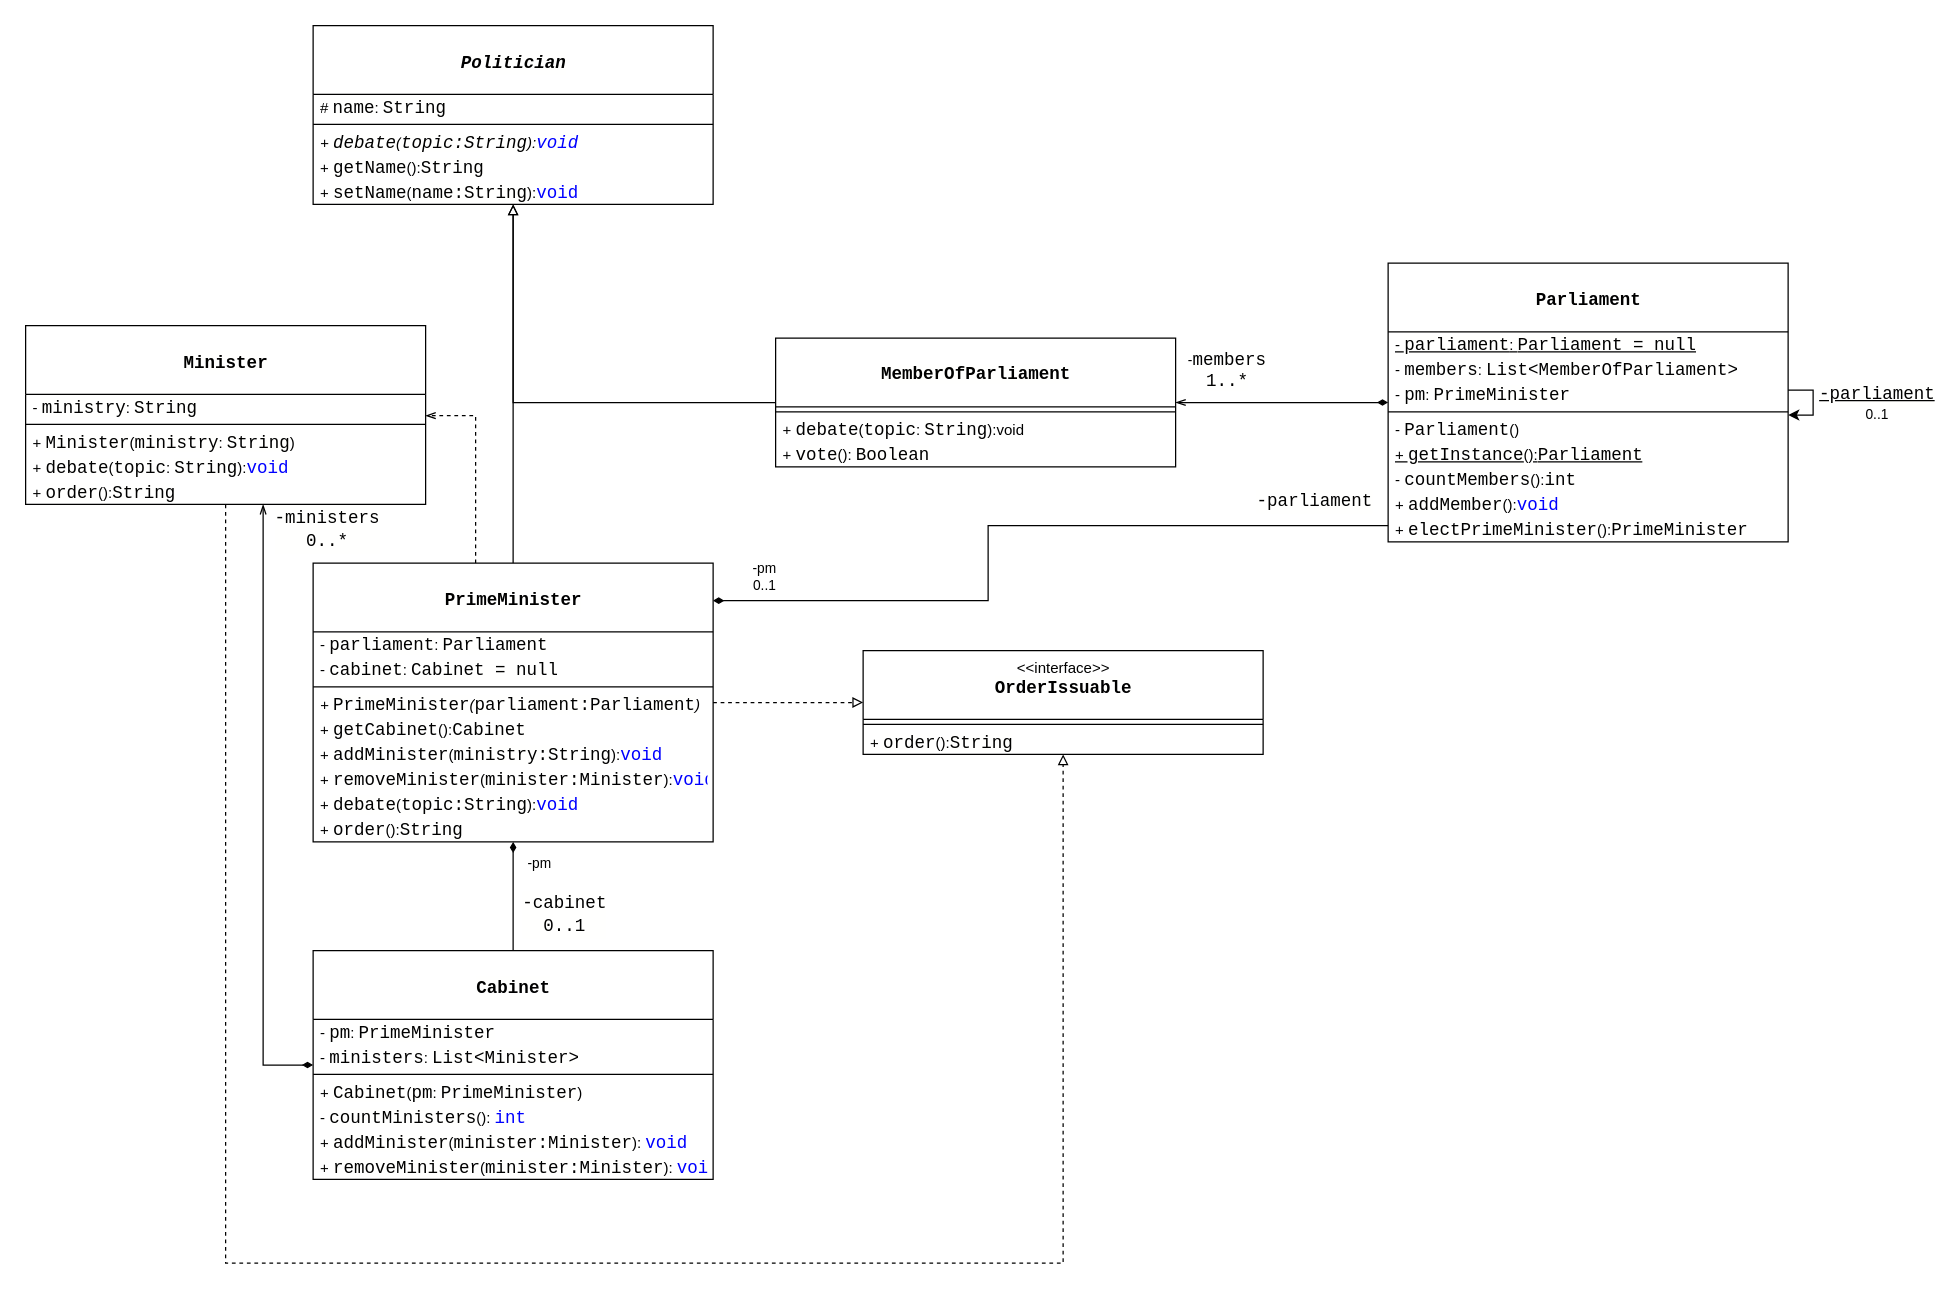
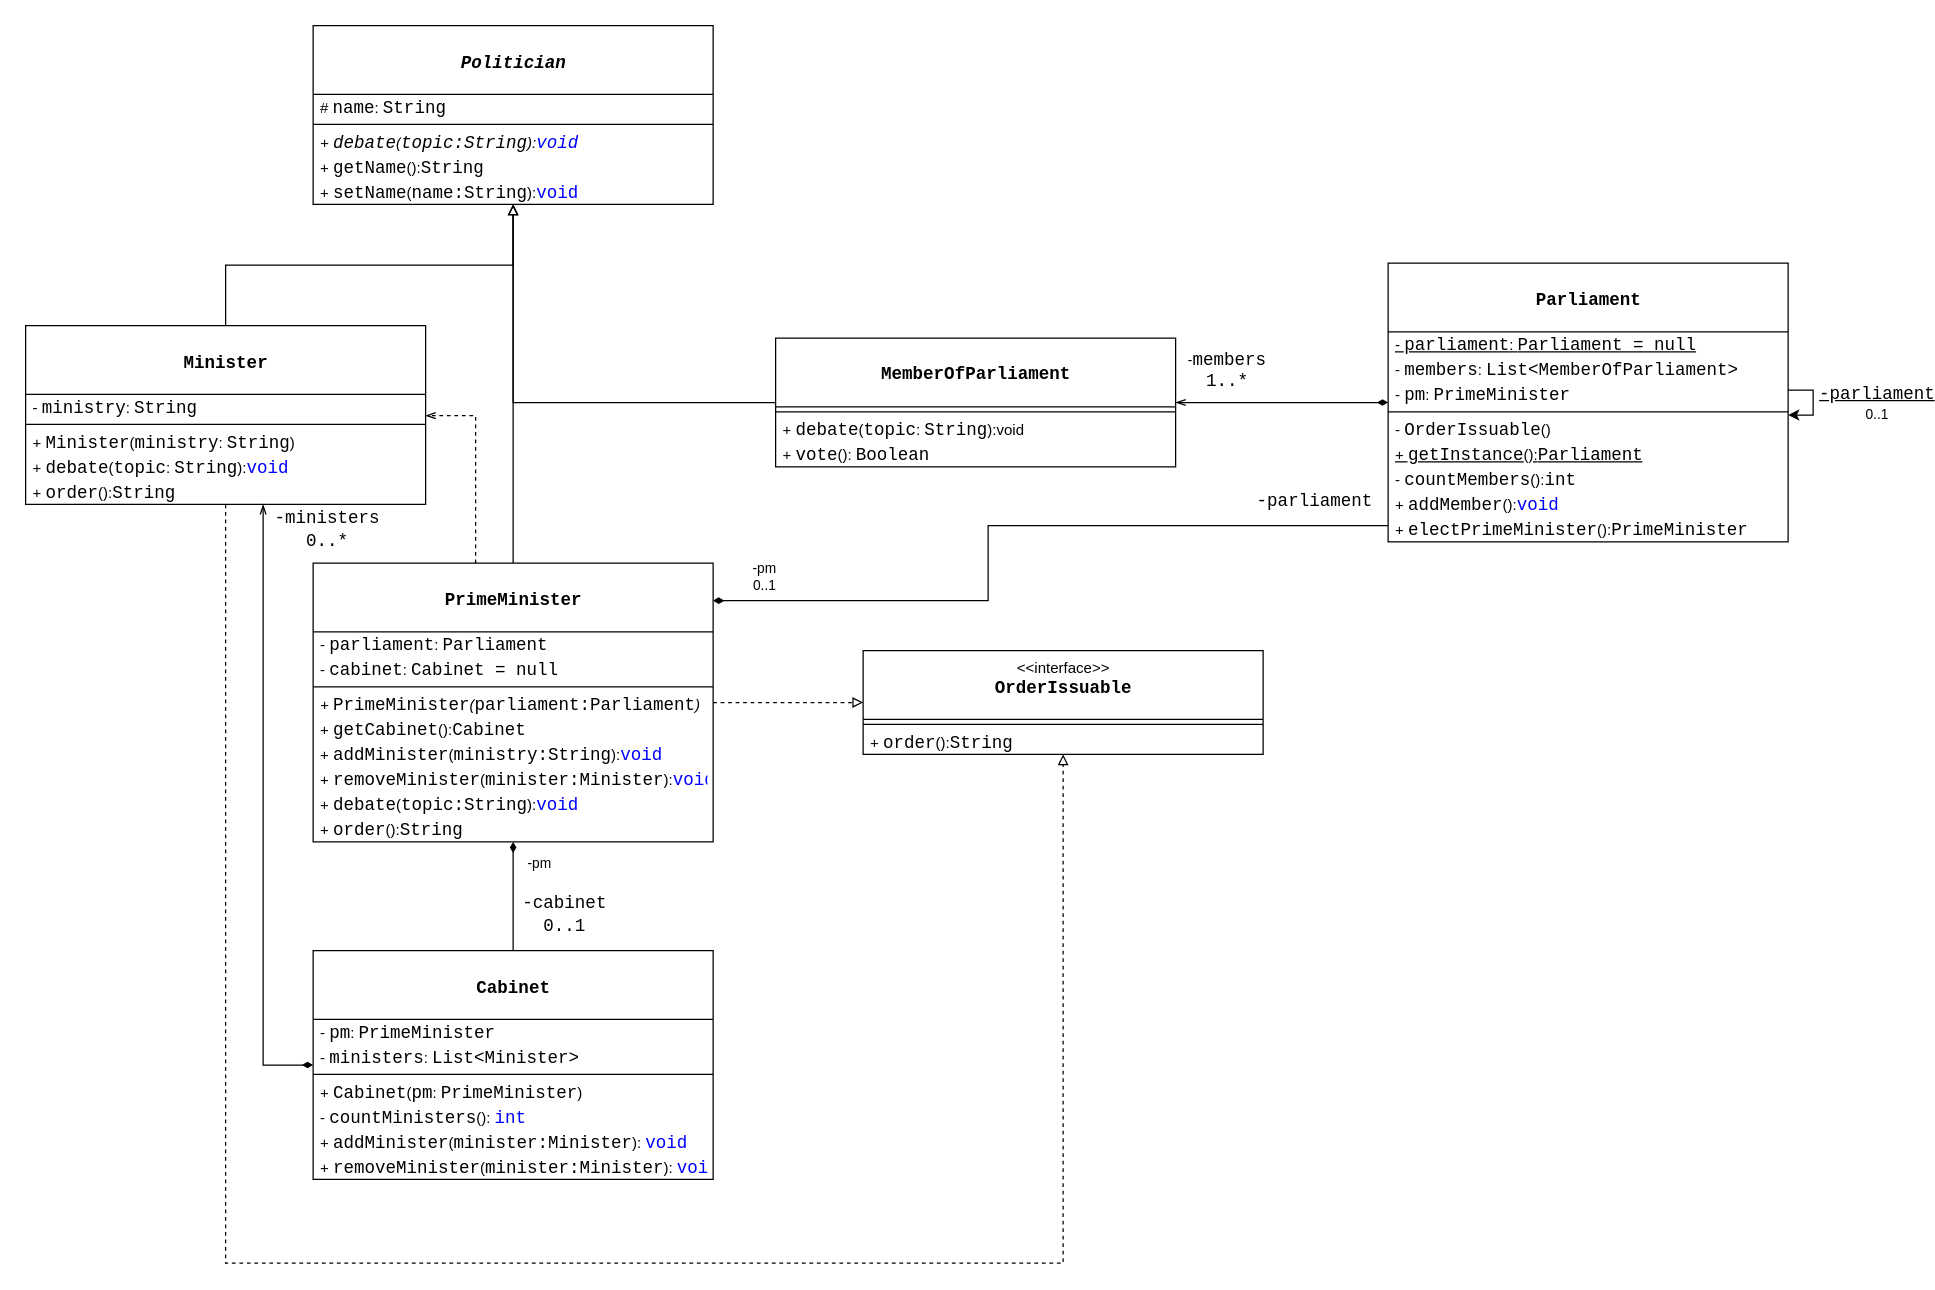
edge "Minister" -> "Politician": added
node "- Parliament()": label "- Parliament()" -> "- OrderIssuable()"
